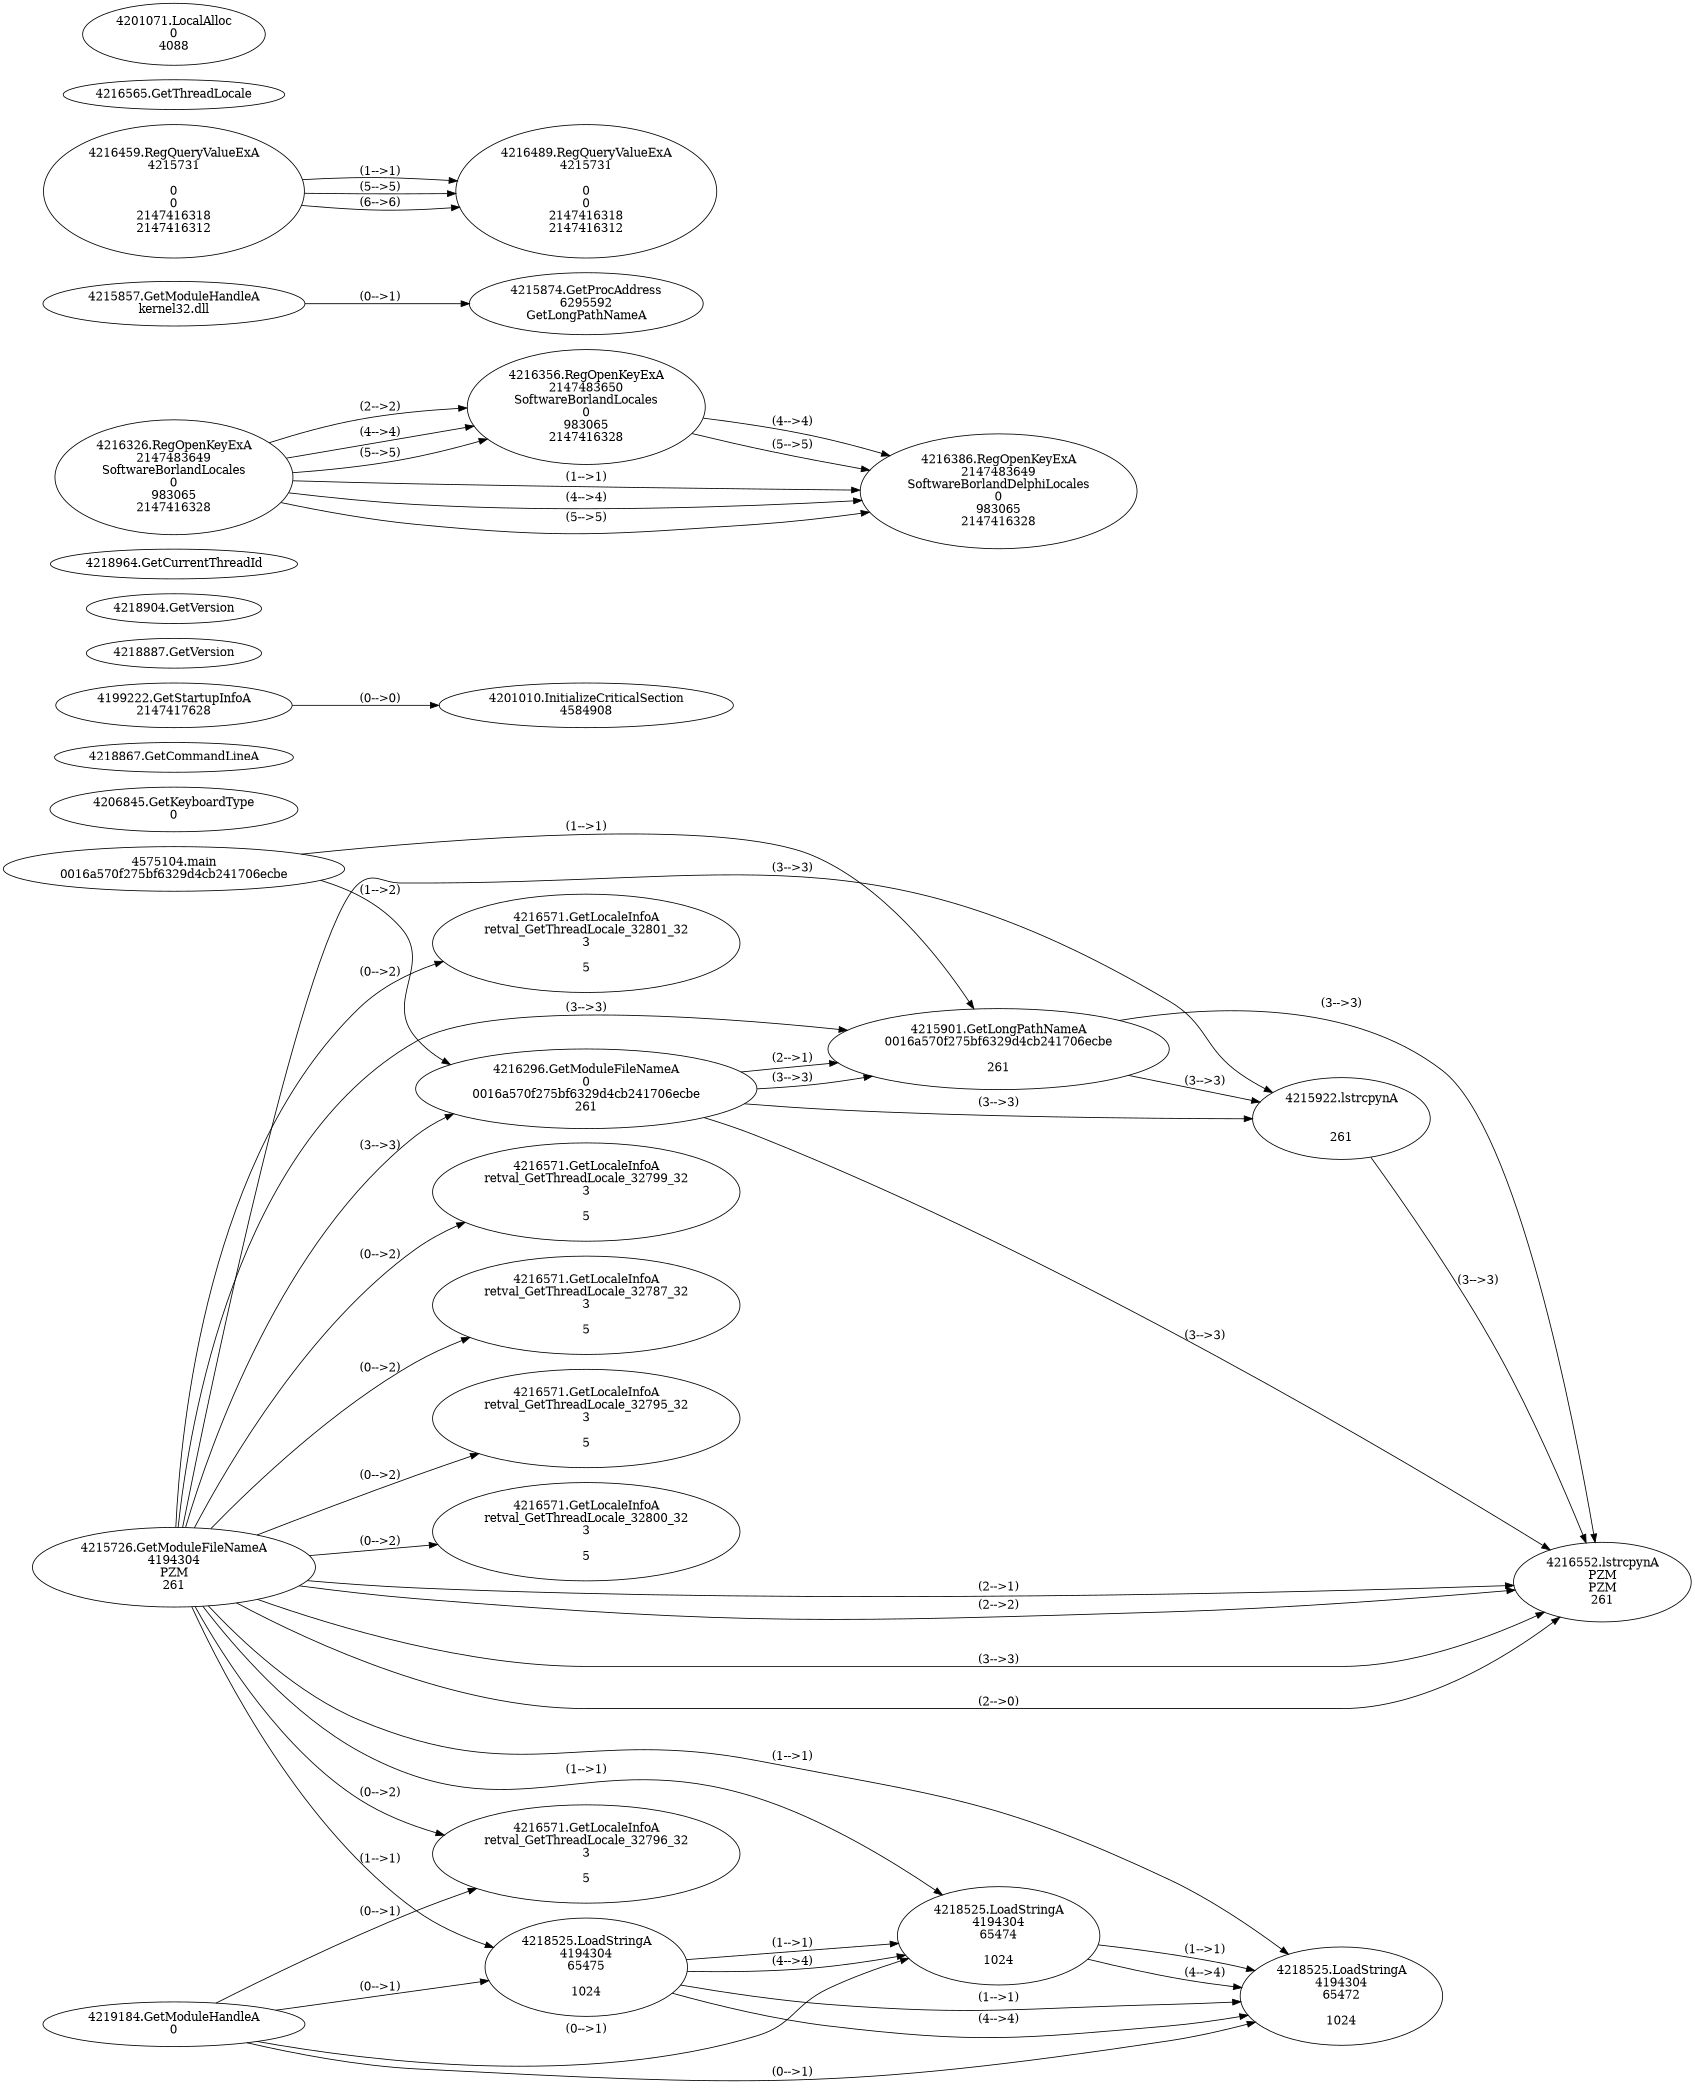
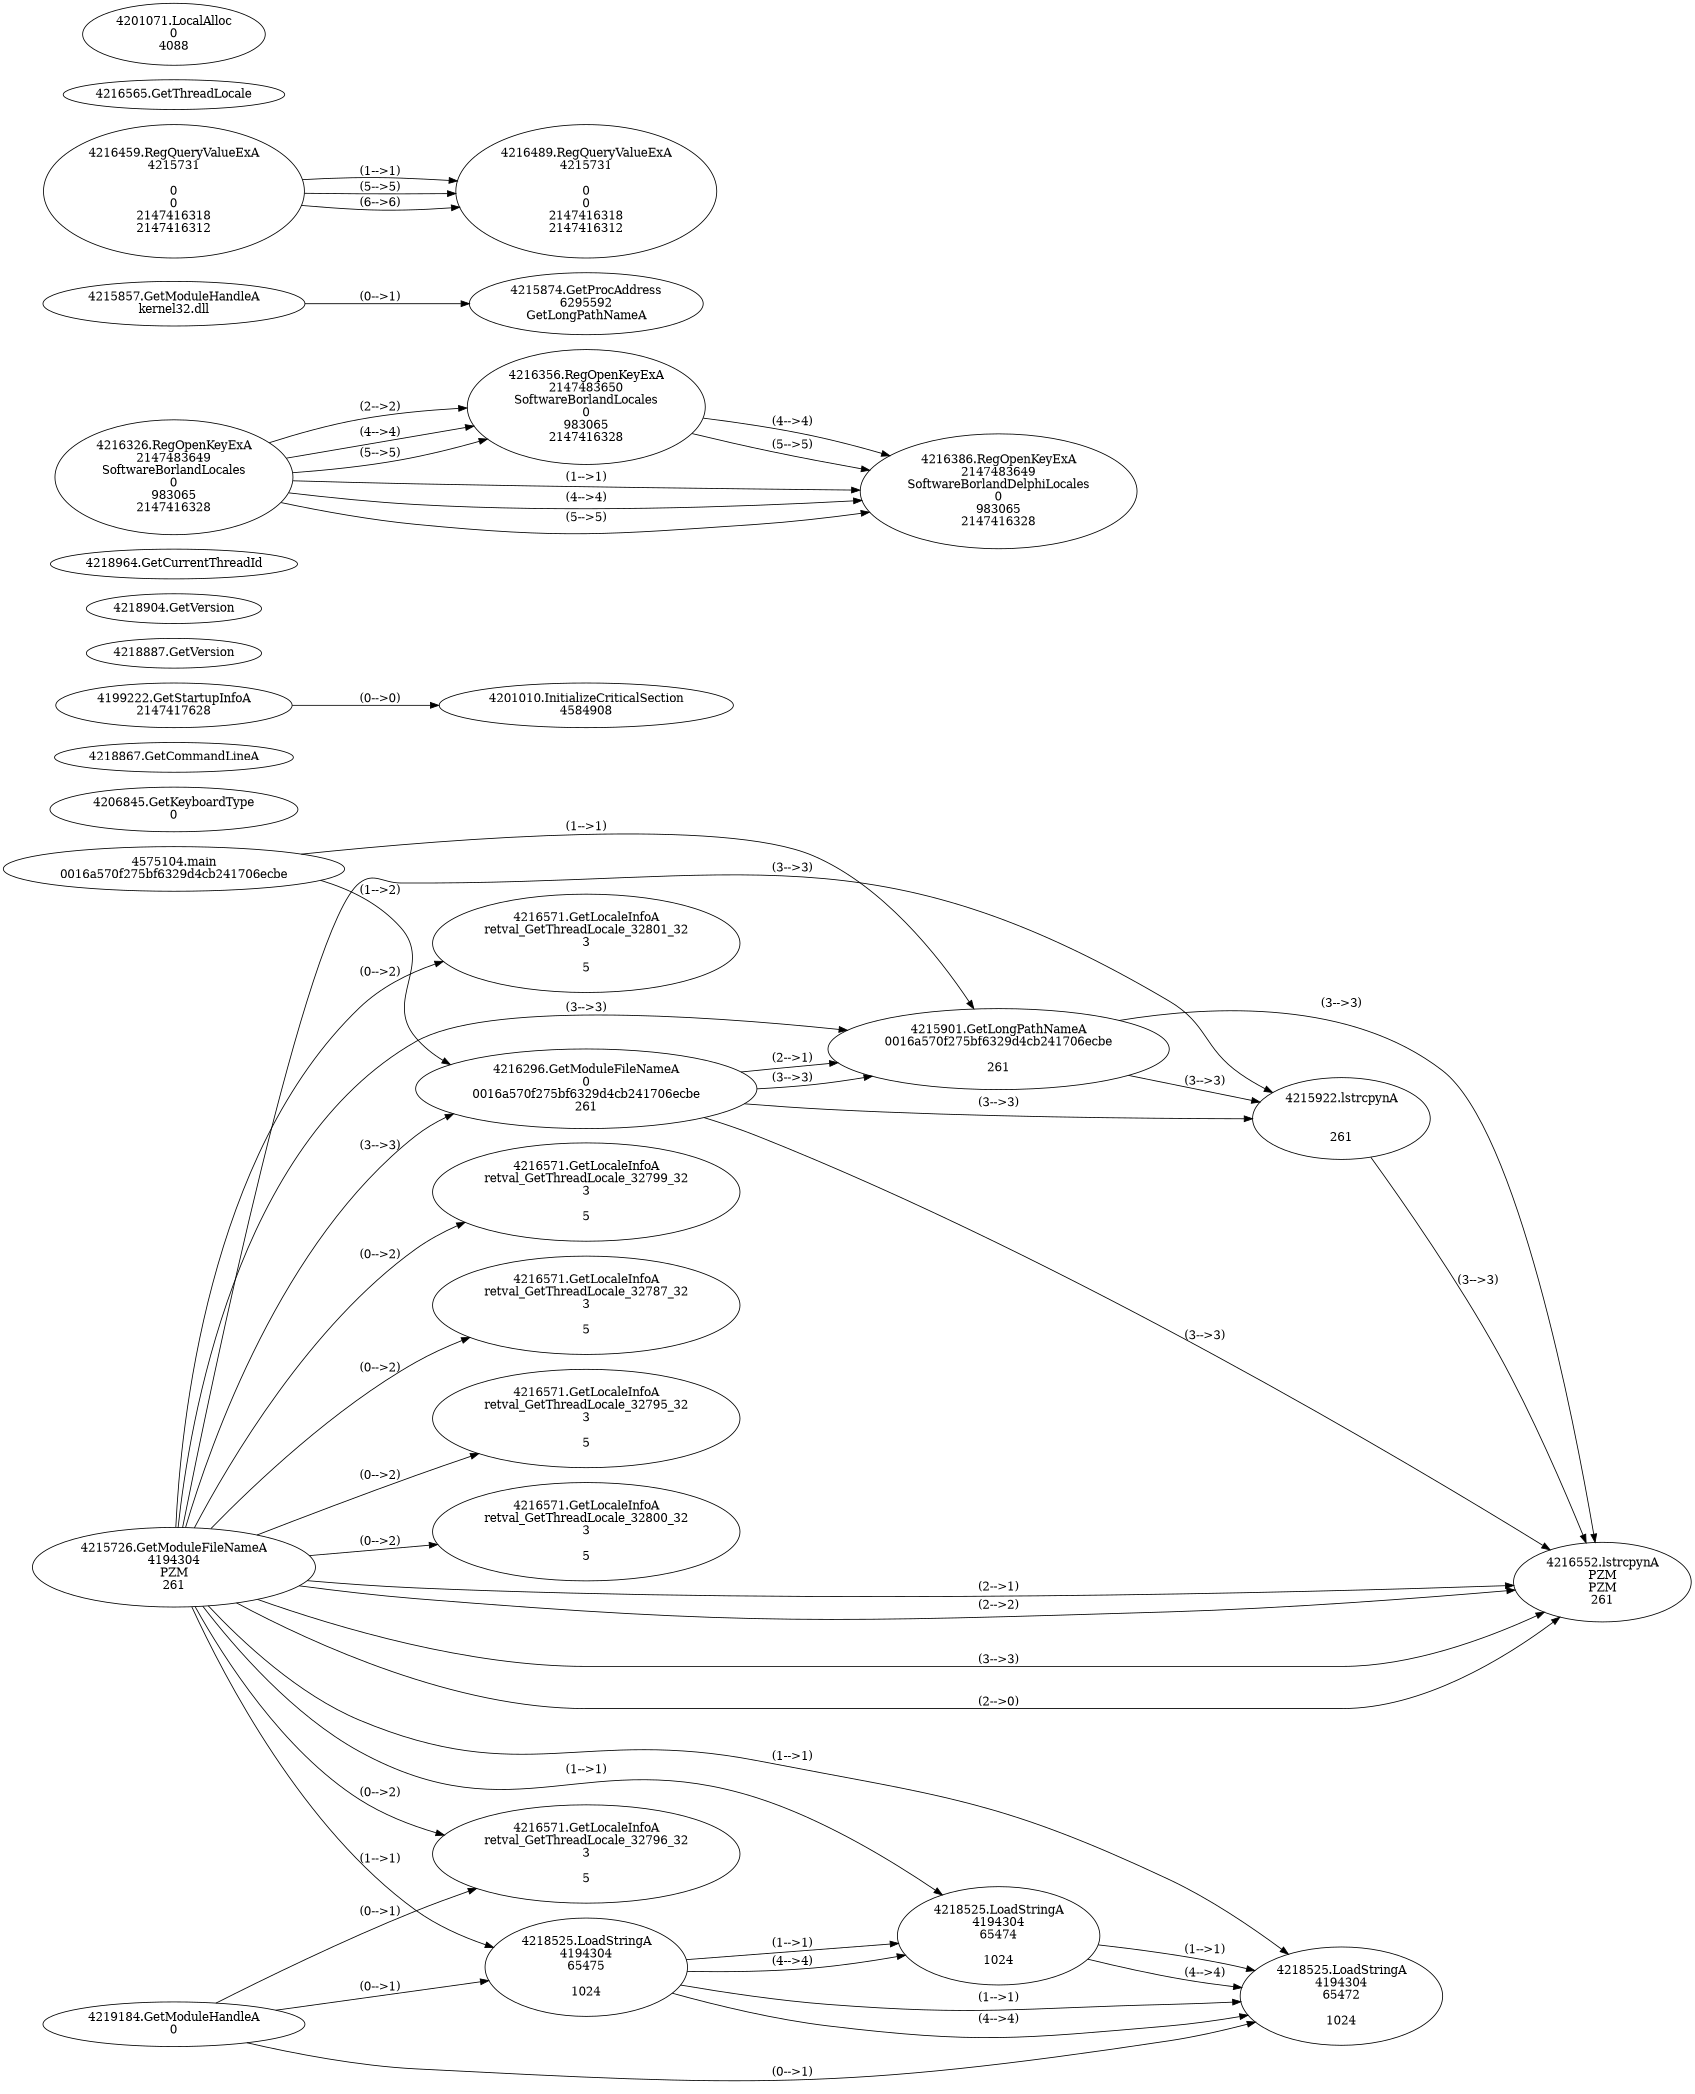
edge "4219184.GetModuleHandleA 0" -> "4218525.LoadStringA 4194304 65474 1024": removed, label "(0-->1)"
